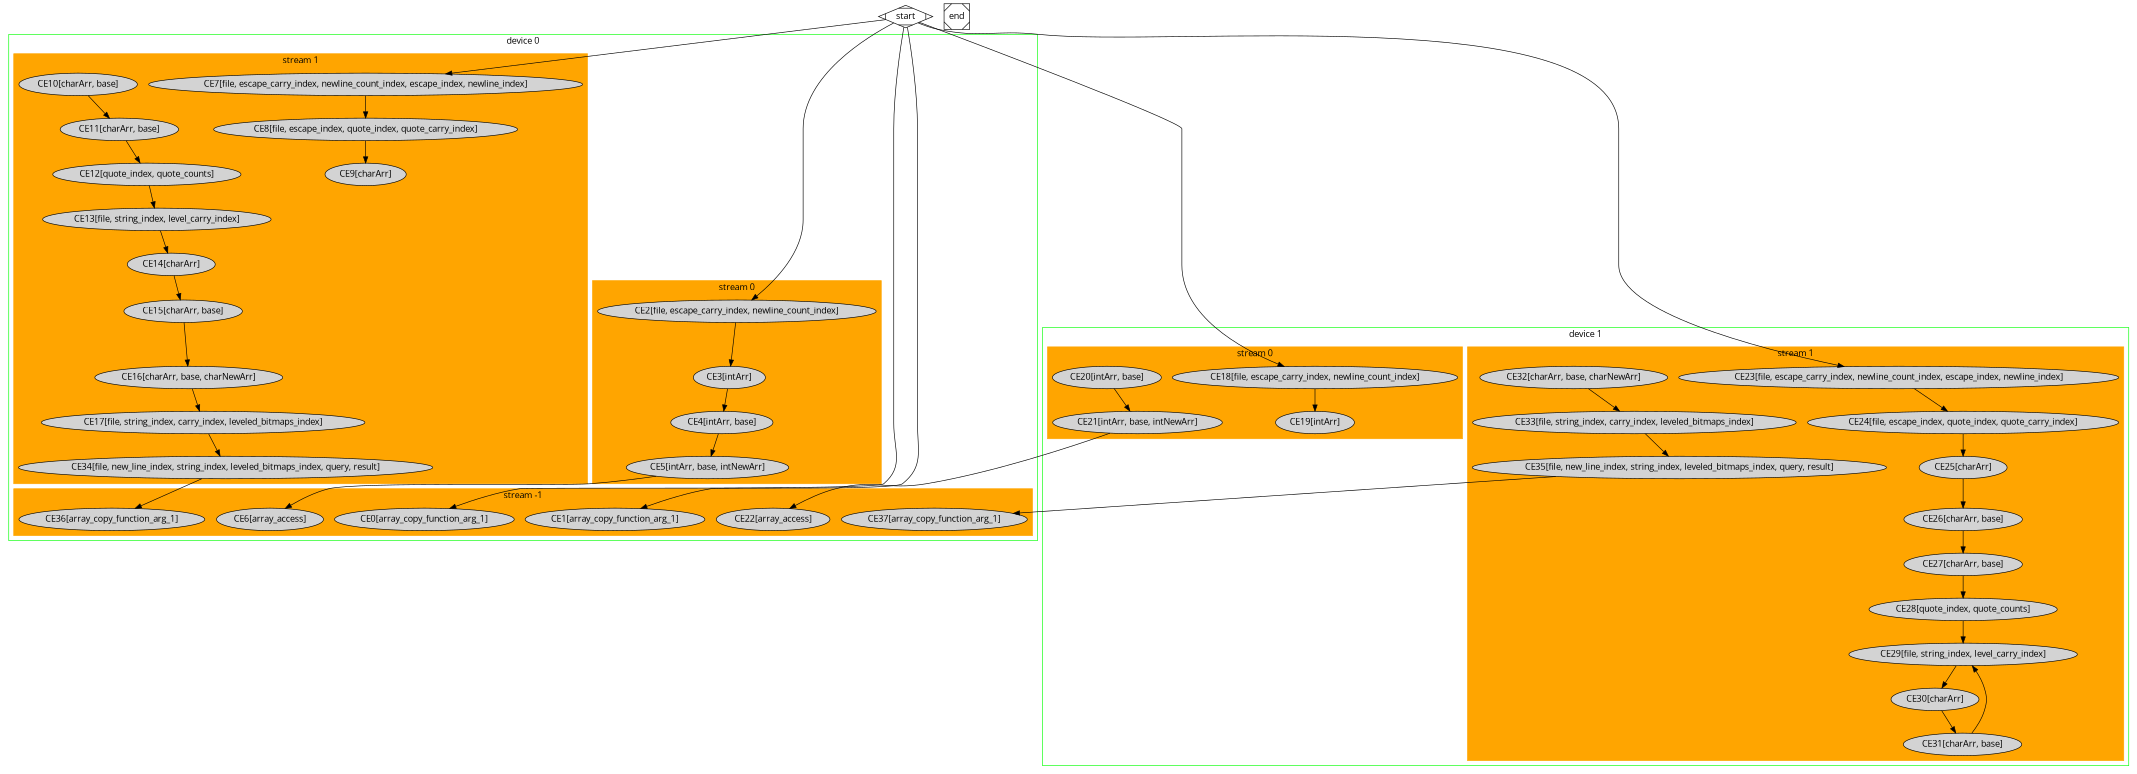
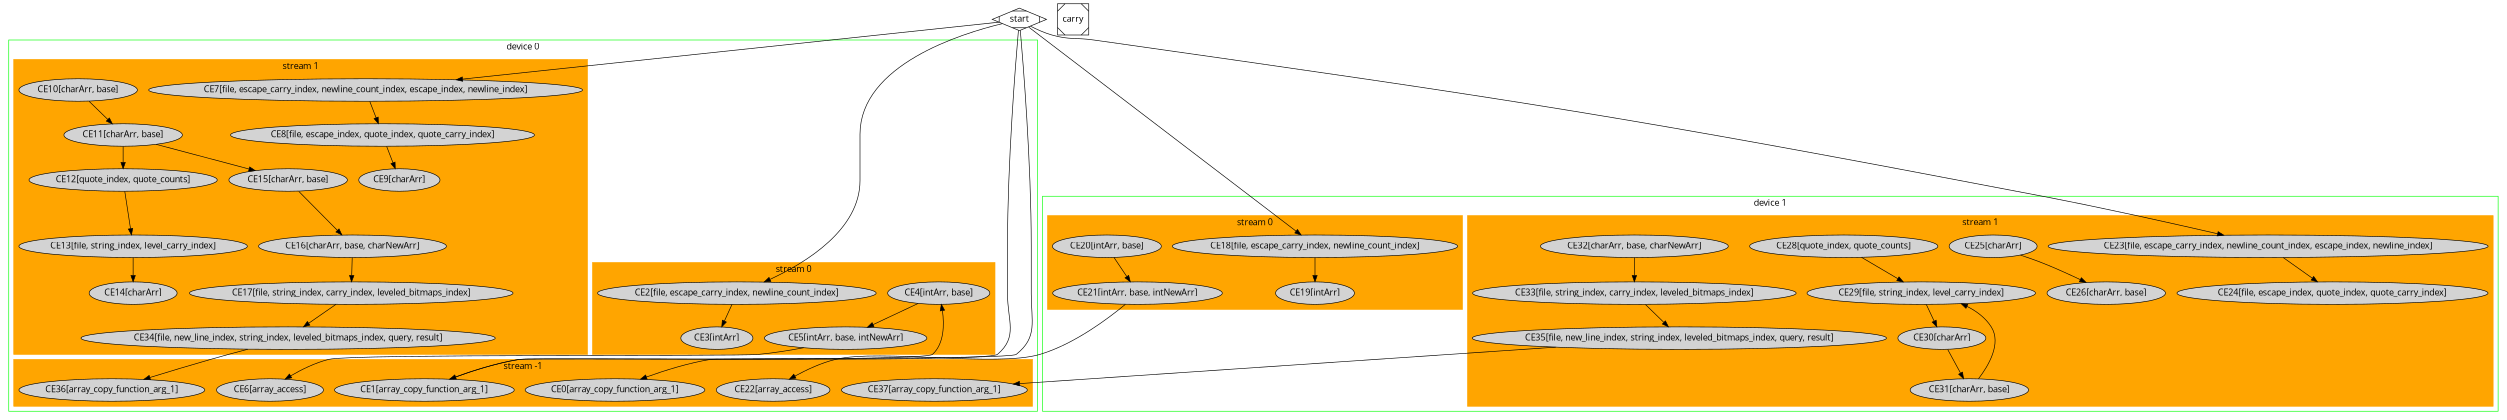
node "end": label "end" -> "carry"
edge "CE14[charArr]" -> "CE15[charArr, base]": now "CE11[charArr, base]" -> "CE15[charArr, base]"
edge "CE3[intArr]" -> "CE4[intArr, base]": now "CE1[array_copy_function_arg_1]" -> "CE4[intArr, base]"
edge "CE24[file, escape_index, quote_index, quote_carry_index]" -> "CE25[charArr]": removed
node "CE27[charArr, base]": removed
